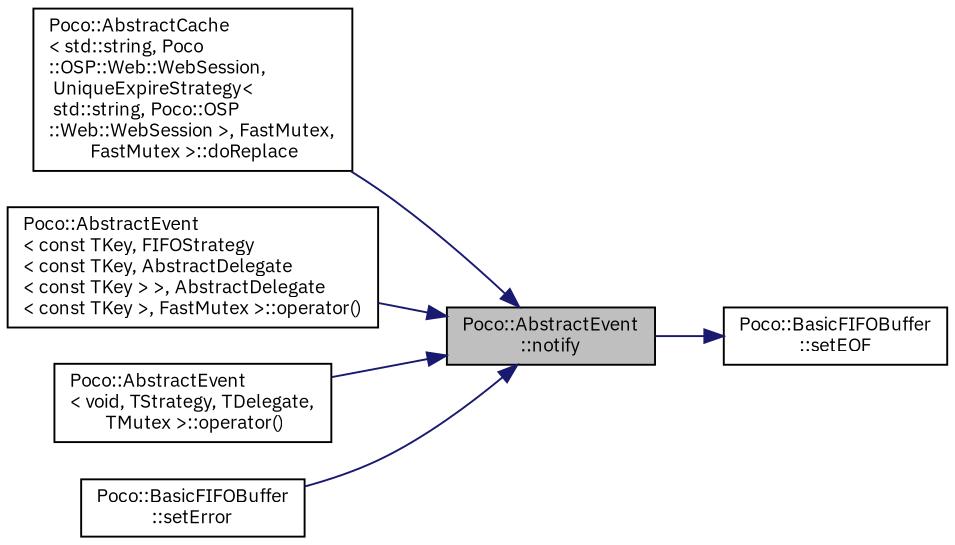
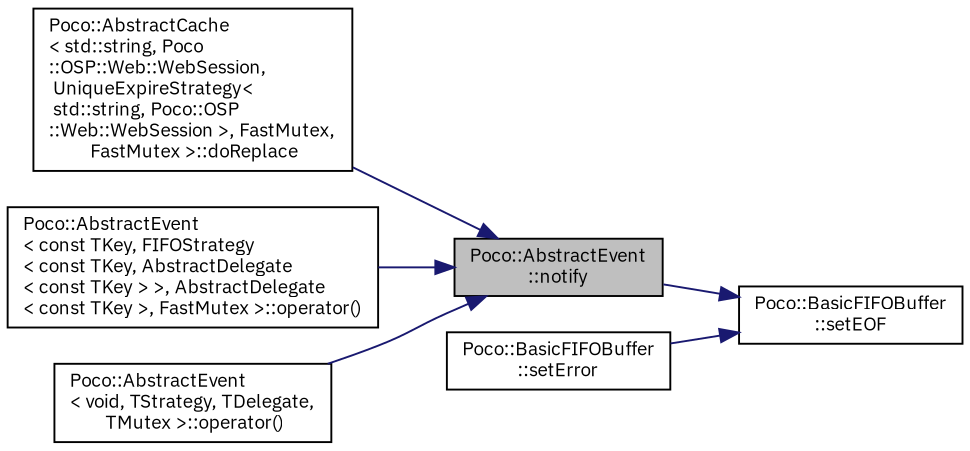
edge "Poco::BasicFIFOBuffer ::setError" -> "Poco::AbstractEvent ::notify": now "Poco::BasicFIFOBuffer ::setError" -> "Poco::BasicFIFOBuffer ::setEOF"
